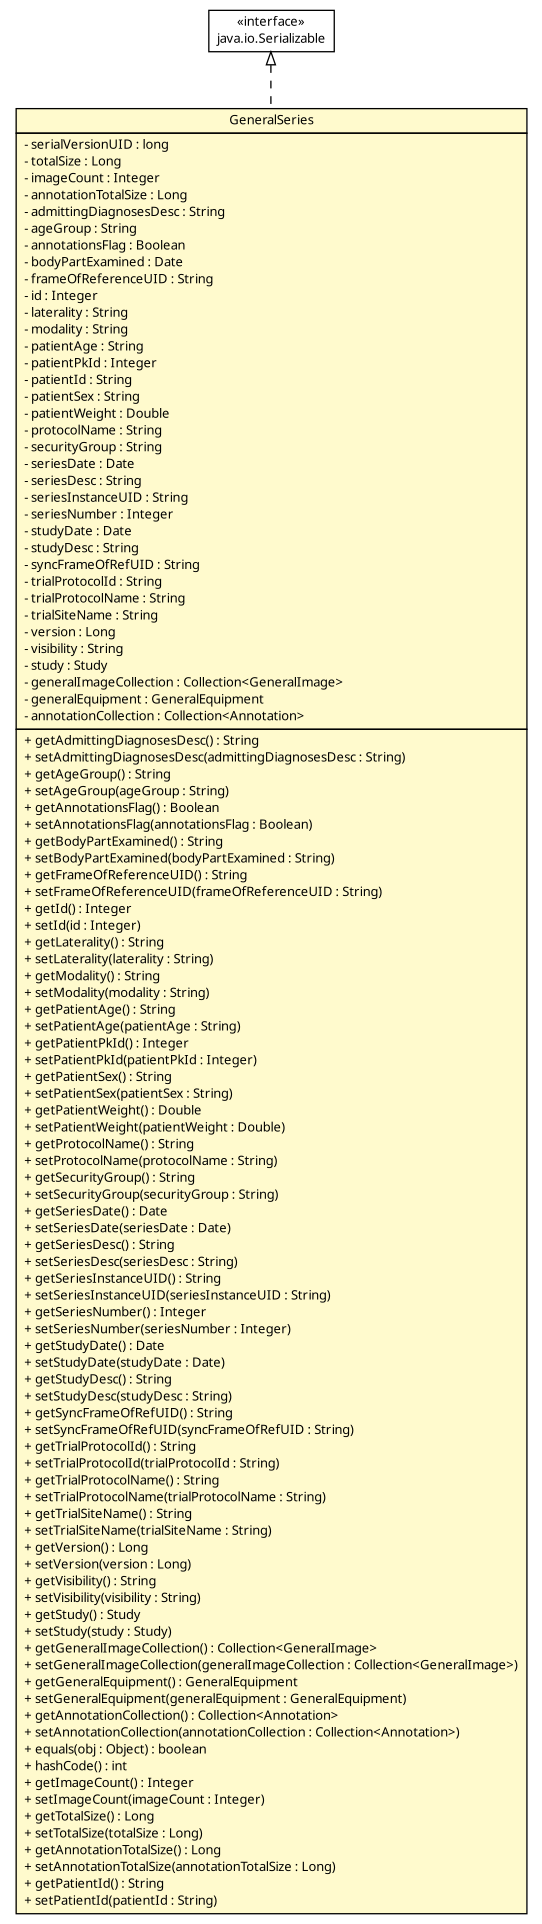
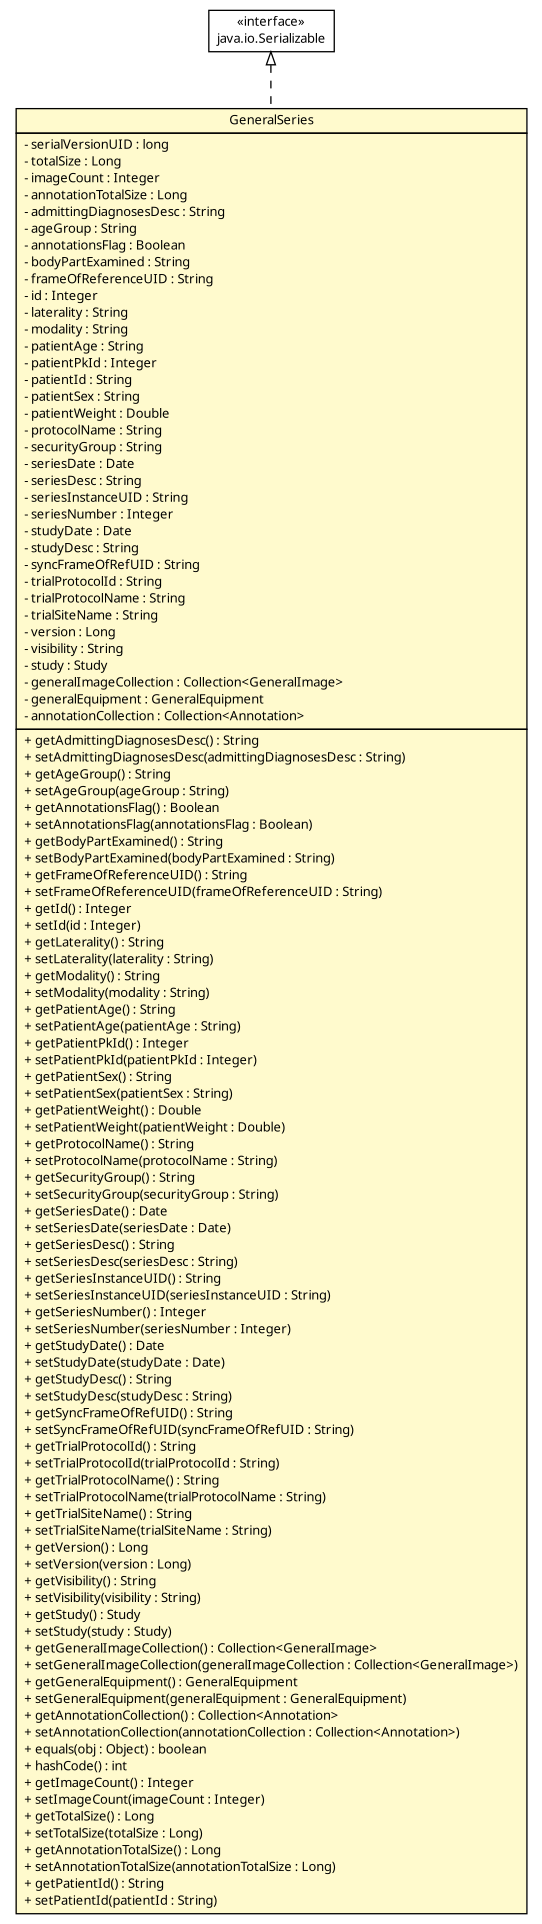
node "GeneralSeries": text "- bodyPartExamined : Date" -> "- bodyPartExamined : String"
